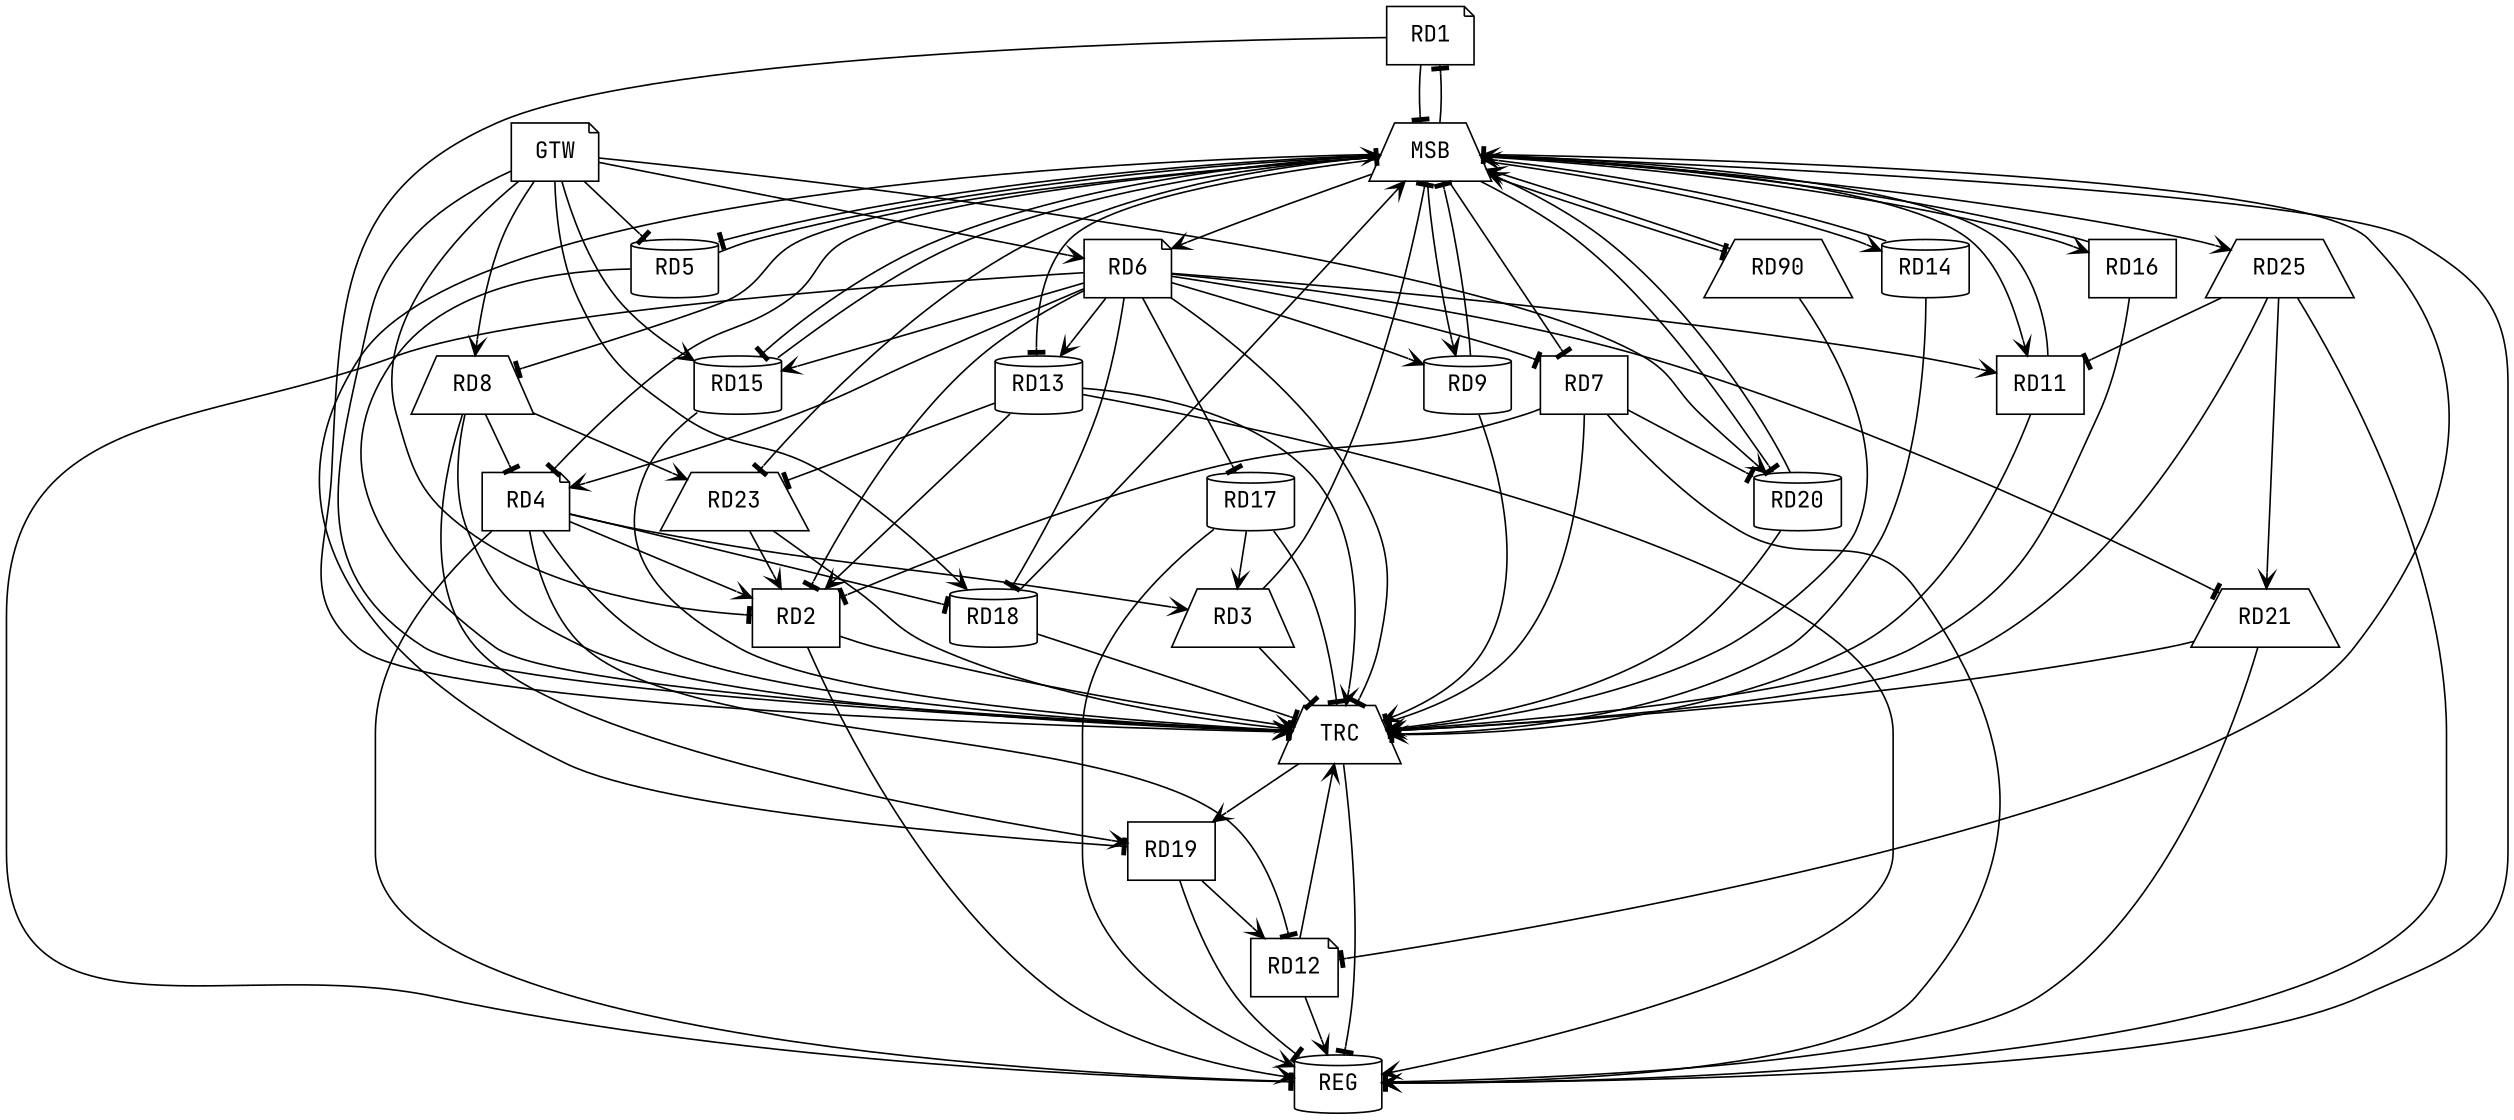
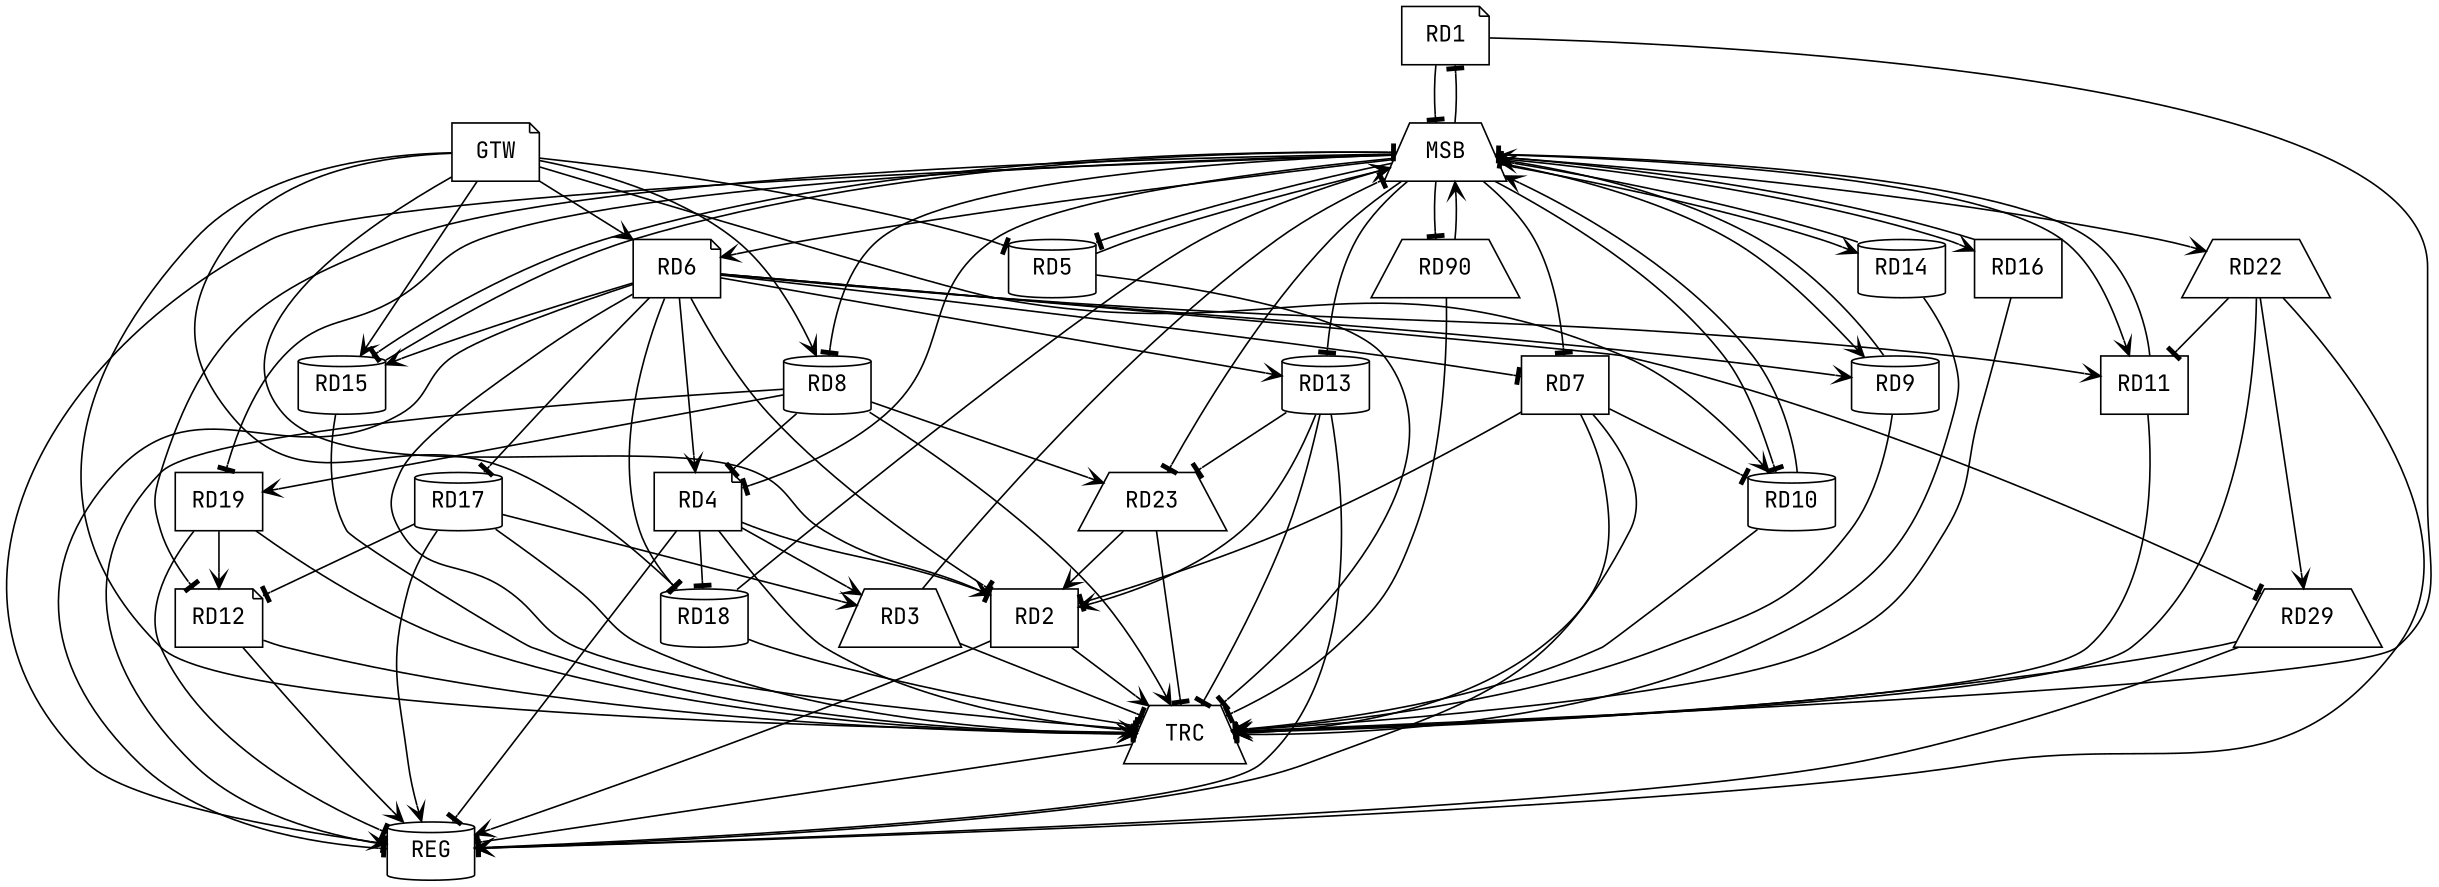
node "RD25": label "RD25" -> "RD22"
node "RD8": shape trapezium -> cylinder
edge "GTW" -> "RD18": arrowhead vee -> tee
edge "RD8" -> "REG": added
edge "RD13" -> "TRC": arrowhead vee -> tee
node "RD20": label "RD20" -> "RD10"
node "RD21": label "RD21" -> "RD29"
edge "RD4" -> "RD12": now "RD17" -> "RD12"
edge "TRC" -> "RD19": reversed
